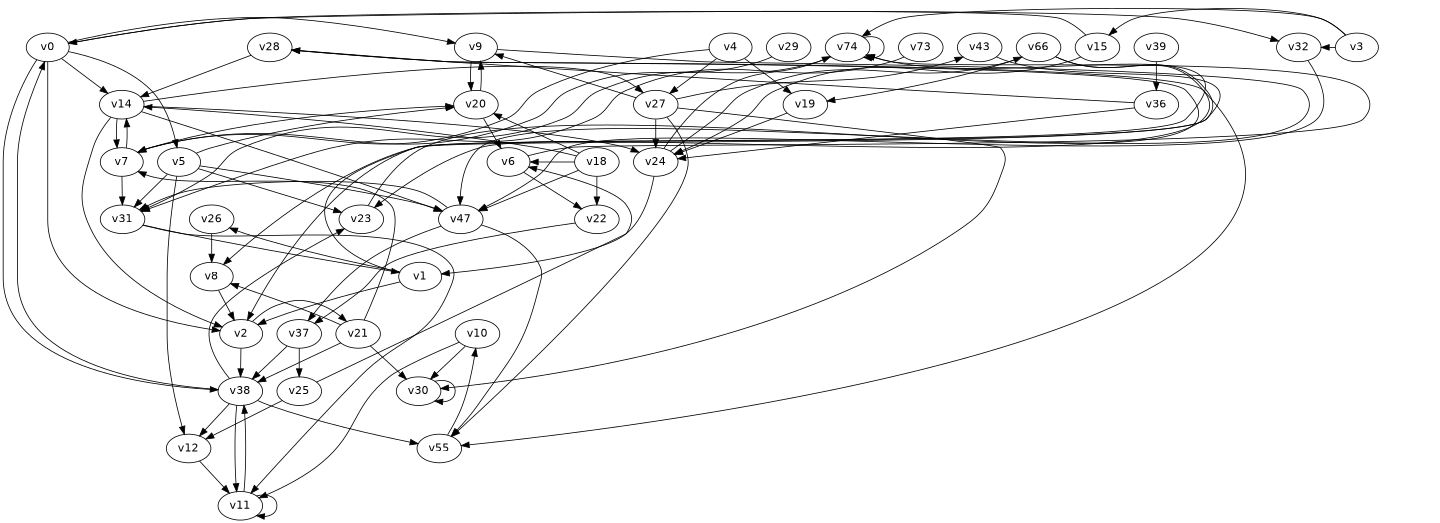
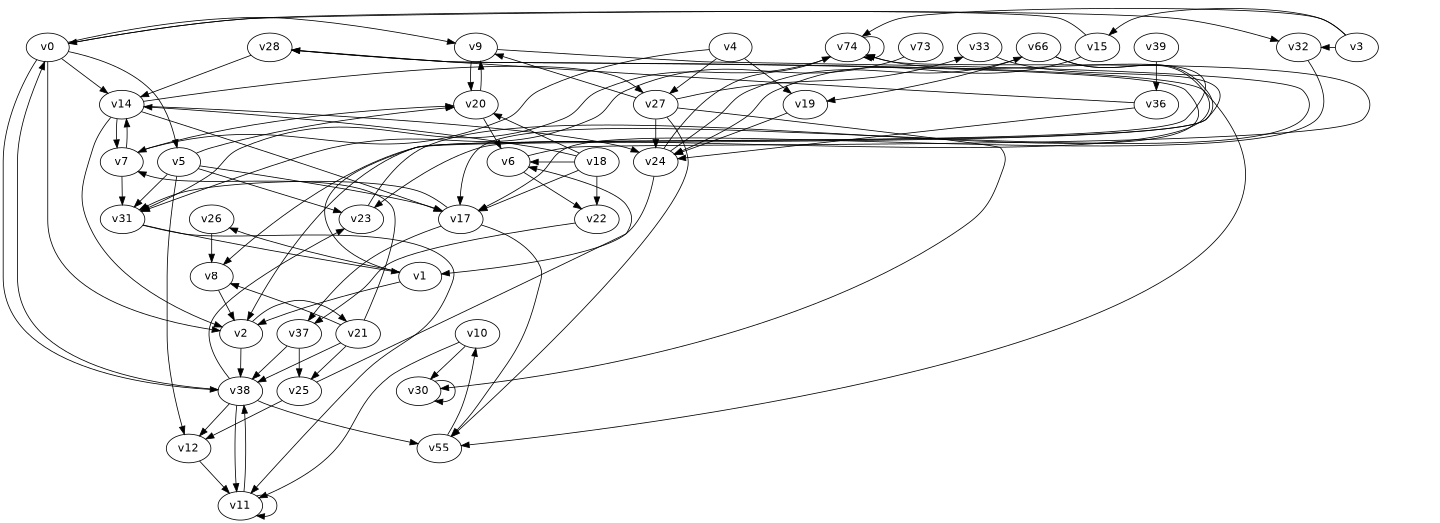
node "v29": removed
node "v43": label "v43" -> "v33"
node "v47": label "v47" -> "v17"
edge "v21" -> "v30": now "v21" -> "v25"
